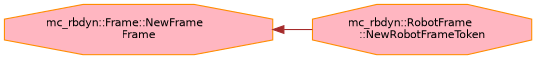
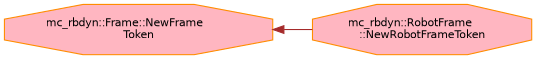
node "mc_rbdyn::Frame::NewFrame Frame": label "mc_rbdyn::Frame::NewFrame Frame" -> "mc_rbdyn::Frame::NewFrame Token"
